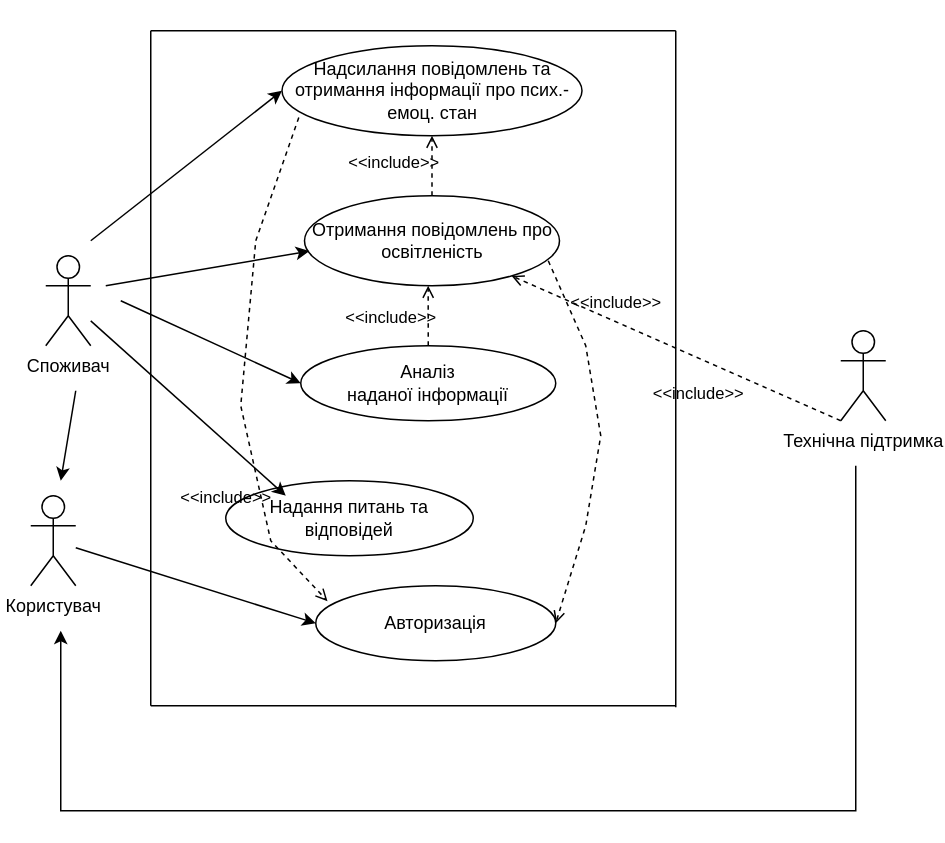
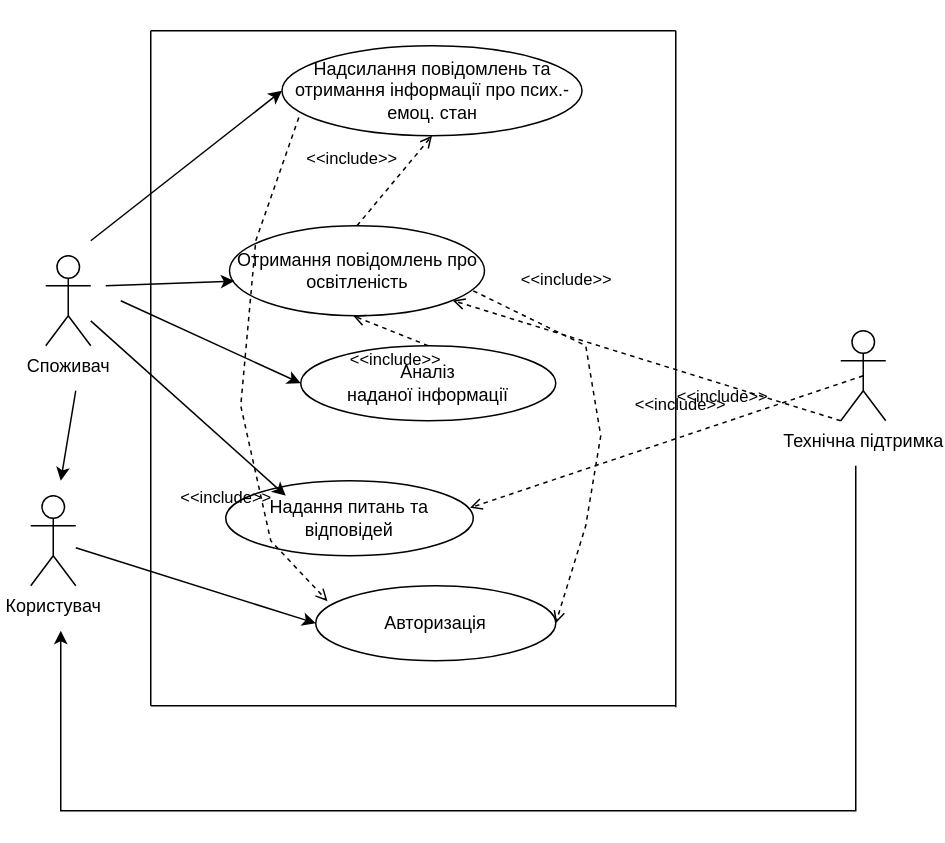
node "Отримання повідомлень про освітленість": moved (432, 241) -> (357, 271)
edge "Технічна підтримка" -> "Надання питань та відповідей": added, label "<<include>>"
